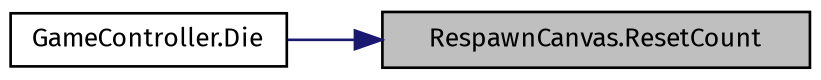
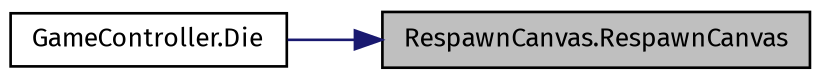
node "RespawnCanvas.ResetCount": label "RespawnCanvas.ResetCount" -> "RespawnCanvas.RespawnCanvas"
